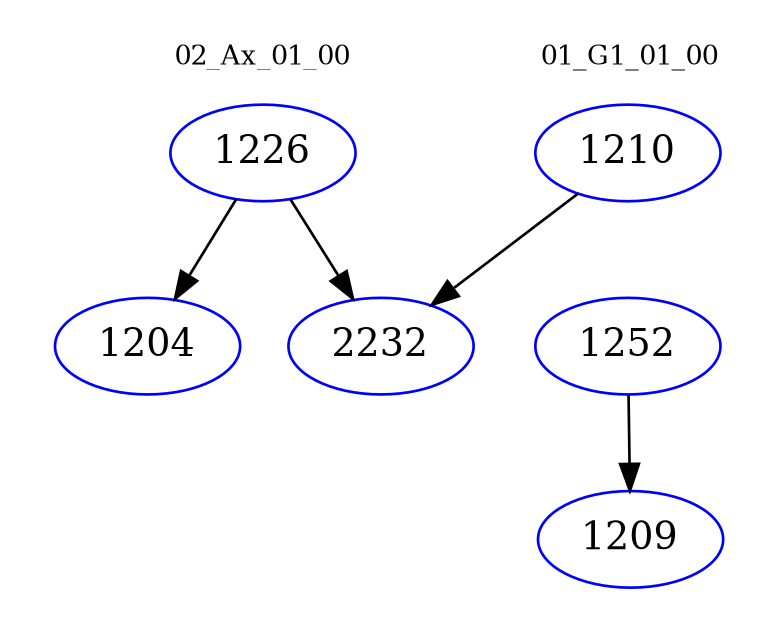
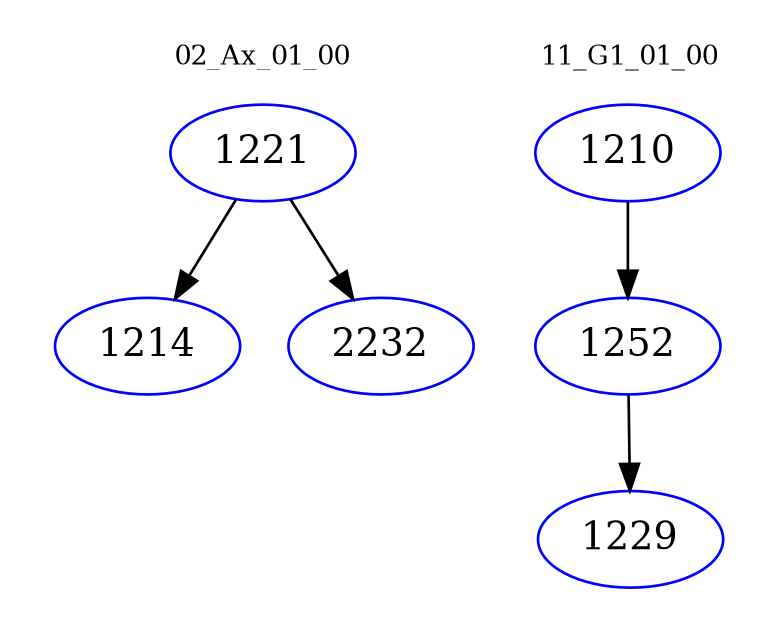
cluster "01_G1_01_00": label "01_G1_01_00" -> "11_G1_01_00"
node "1226": label "1226" -> "1221"
edge "1210" -> "2232": now "1210" -> "1252"
node "1204": label "1204" -> "1214"
node "1209": label "1209" -> "1229"
